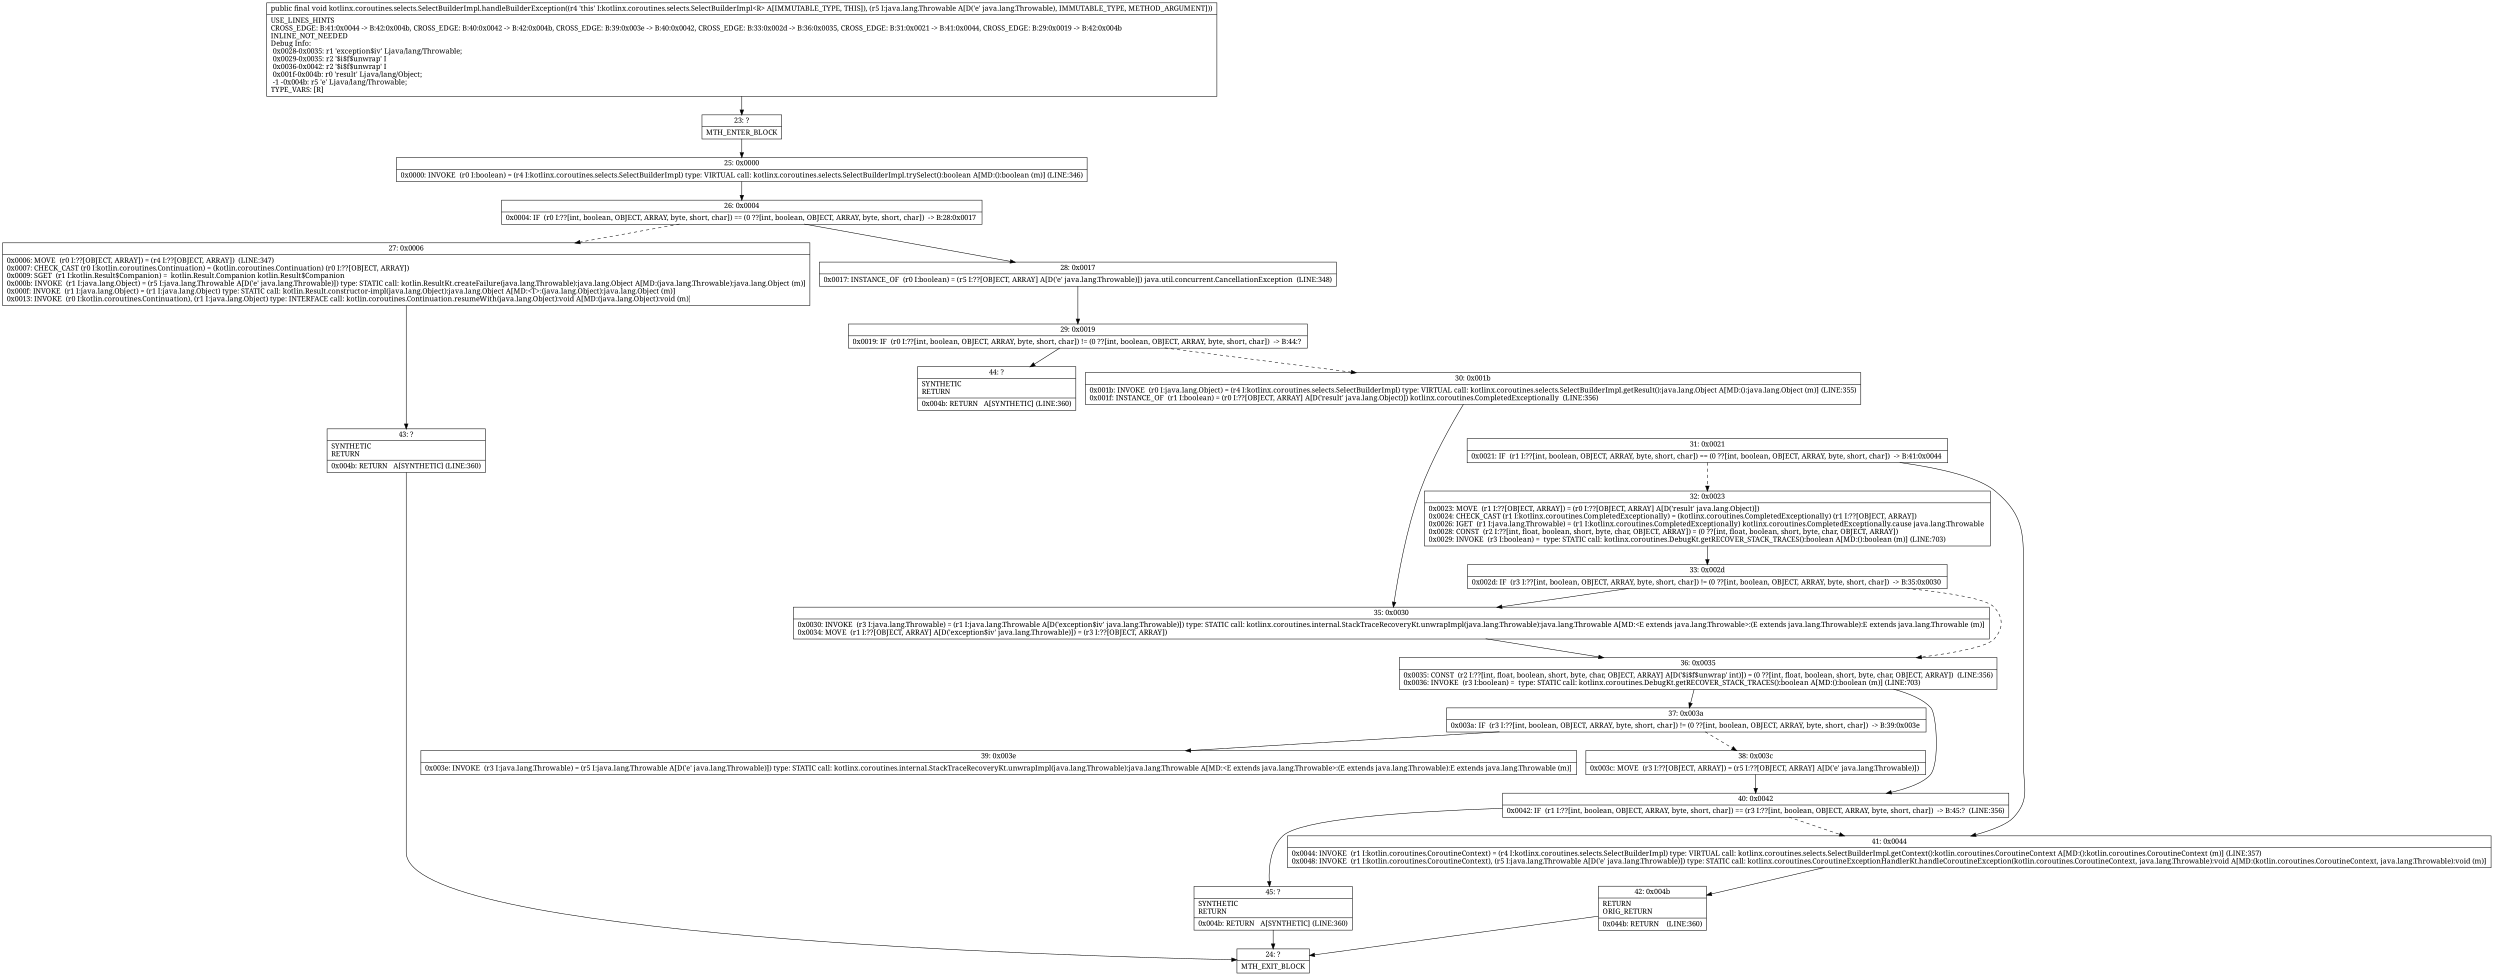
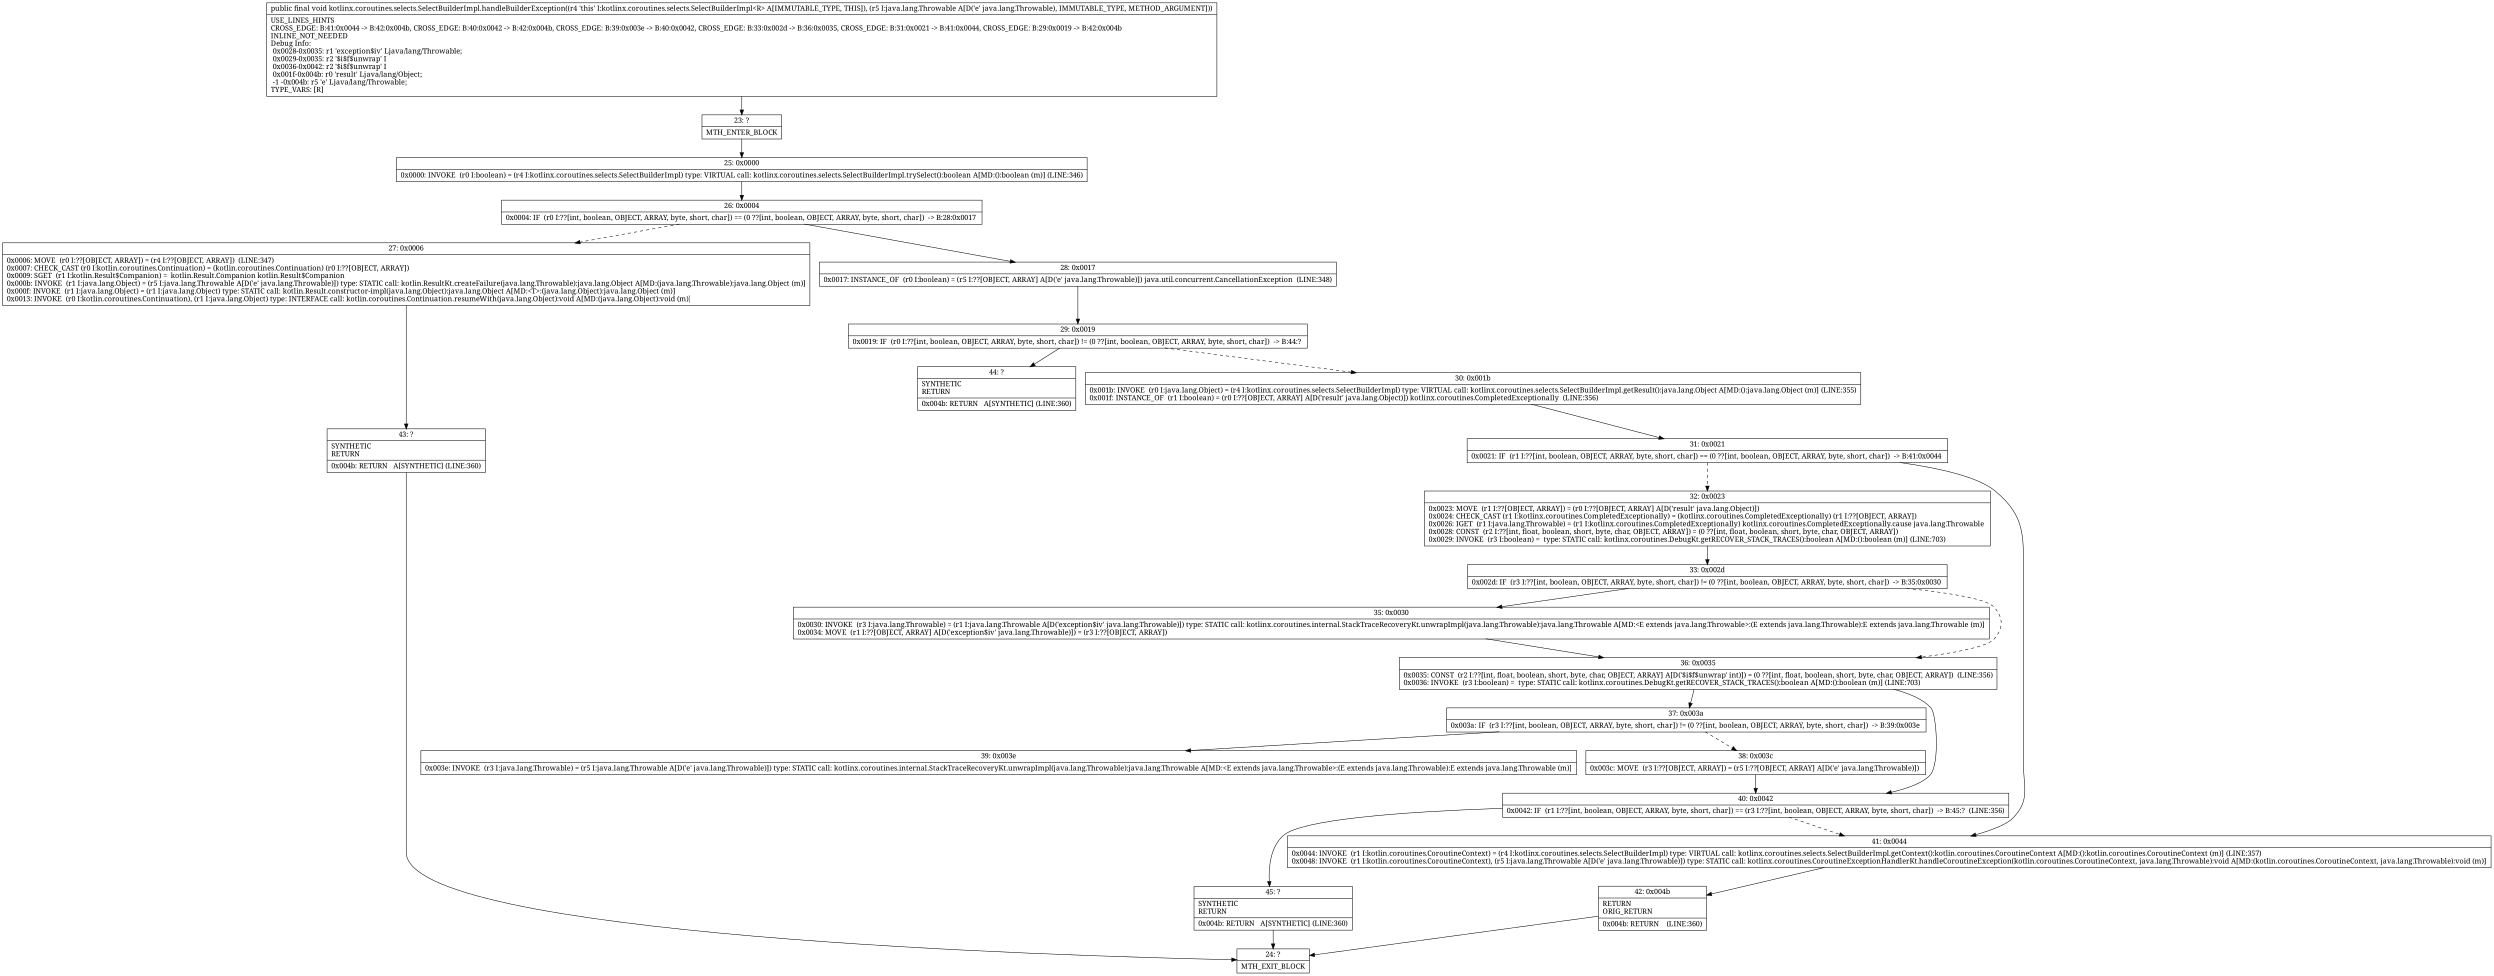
edge "30: 0x001b" -> "35: 0x0030": now "30: 0x001b" -> "31: 0x0021"
node "42: 0x004b": text "0x044b: RETURN    (LINE:360)" -> "0x004b: RETURN    (LINE:360)"
